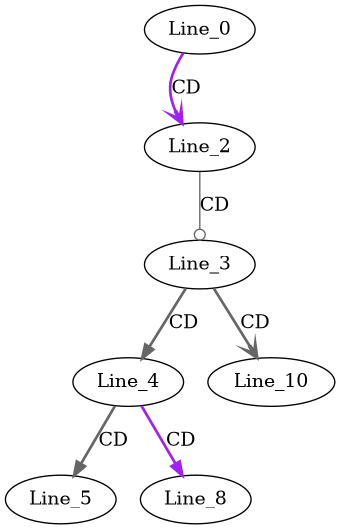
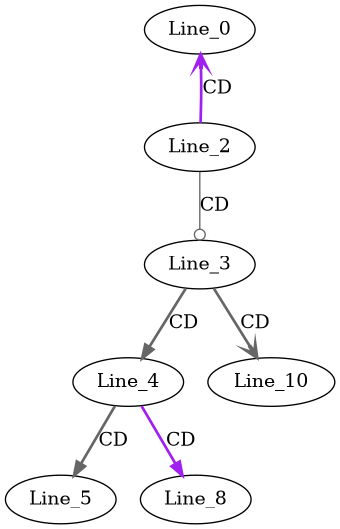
edge "Line_0" -> "Line_2": reversed
